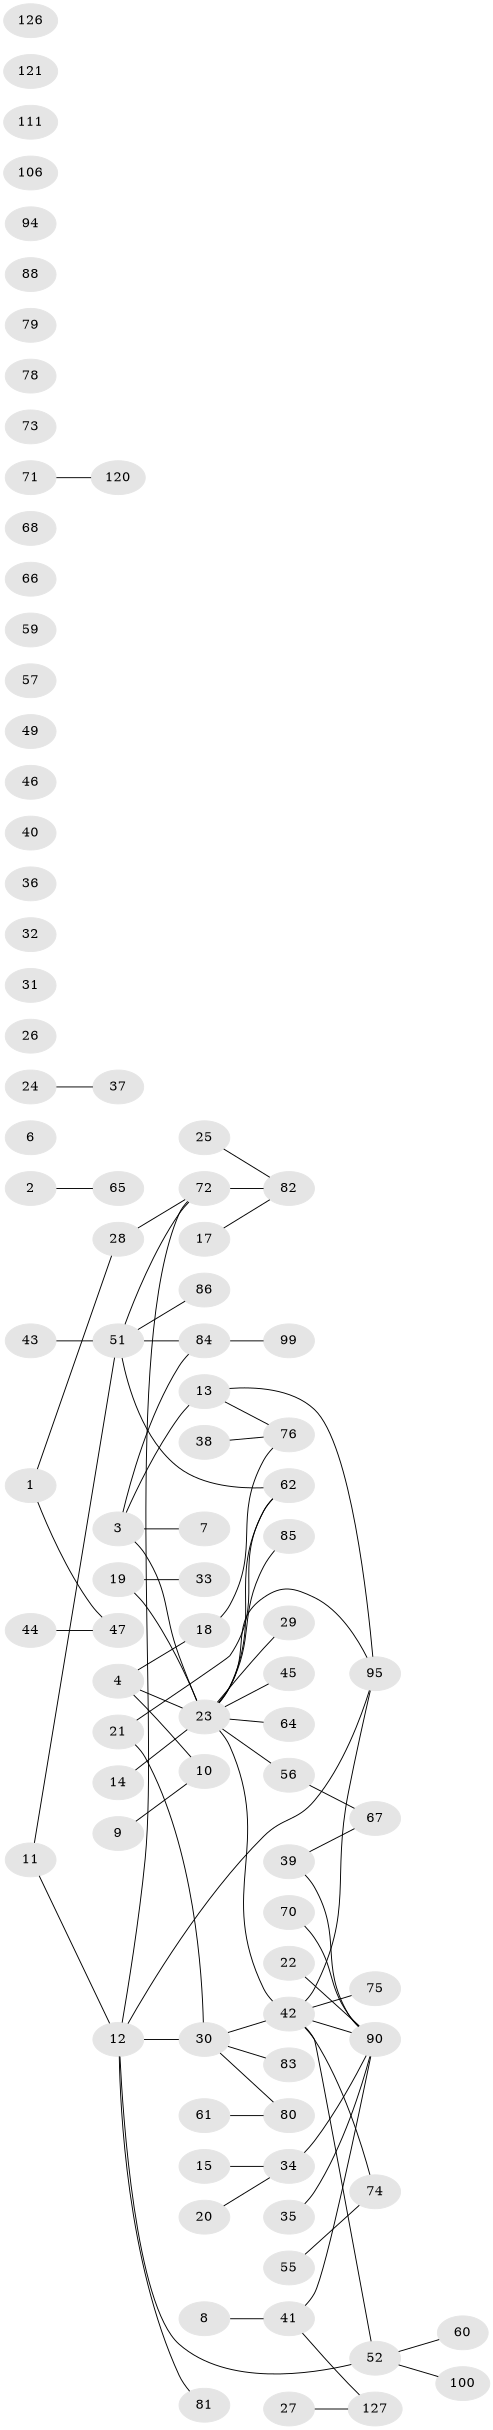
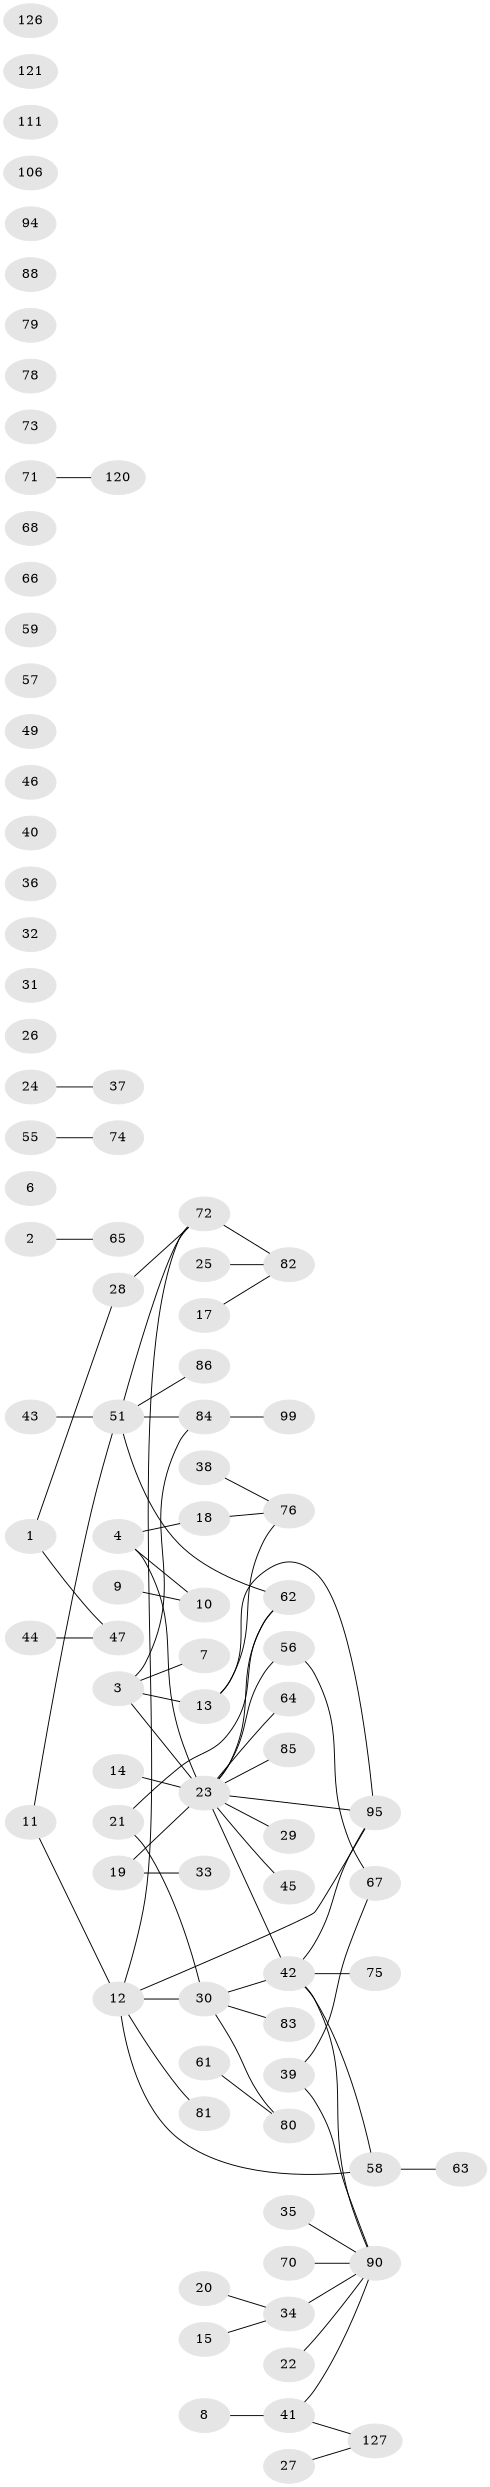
edge "42" -- "74": removed
node "60": label "60" -> "63"
node "52": label "52" -> "58"
node "100": removed
